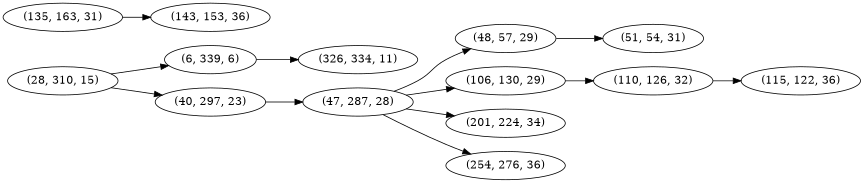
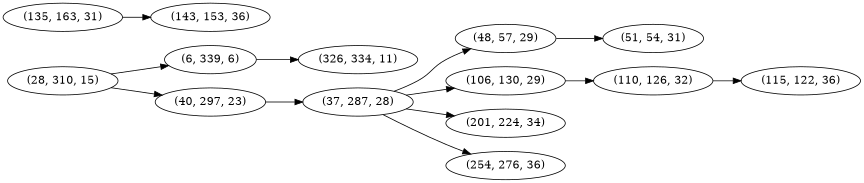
node "(47, 287, 28)": label "(47, 287, 28)" -> "(37, 287, 28)"
